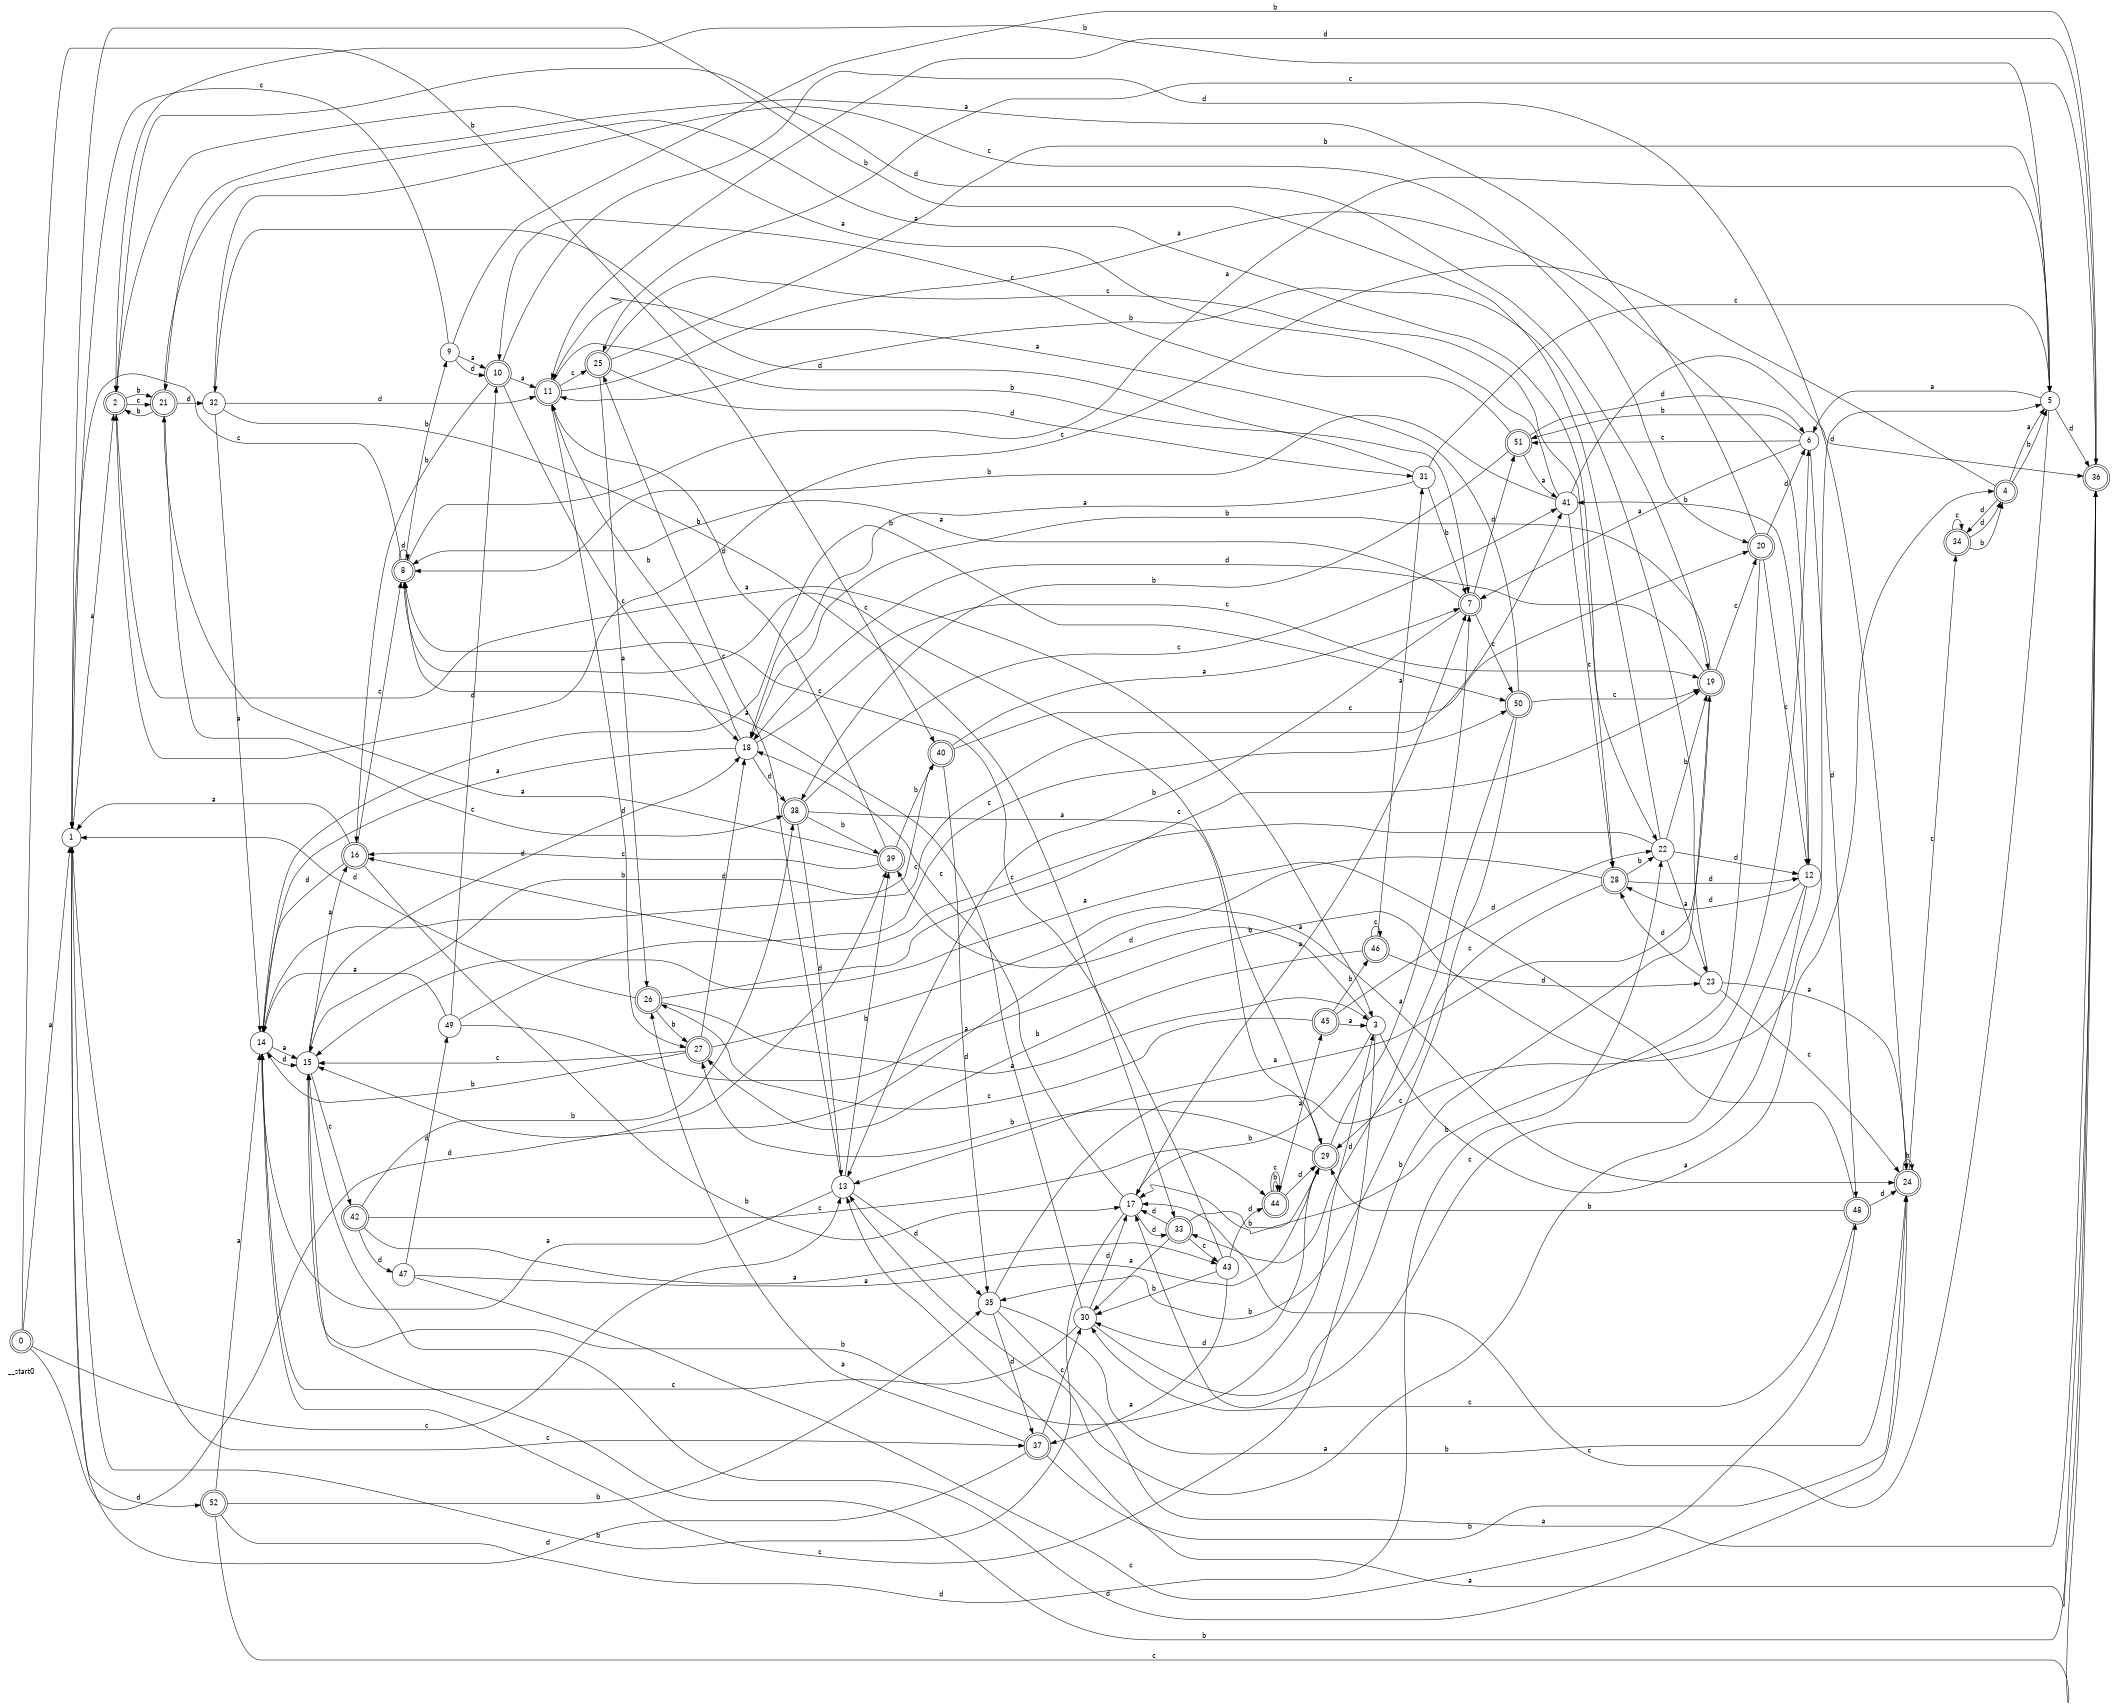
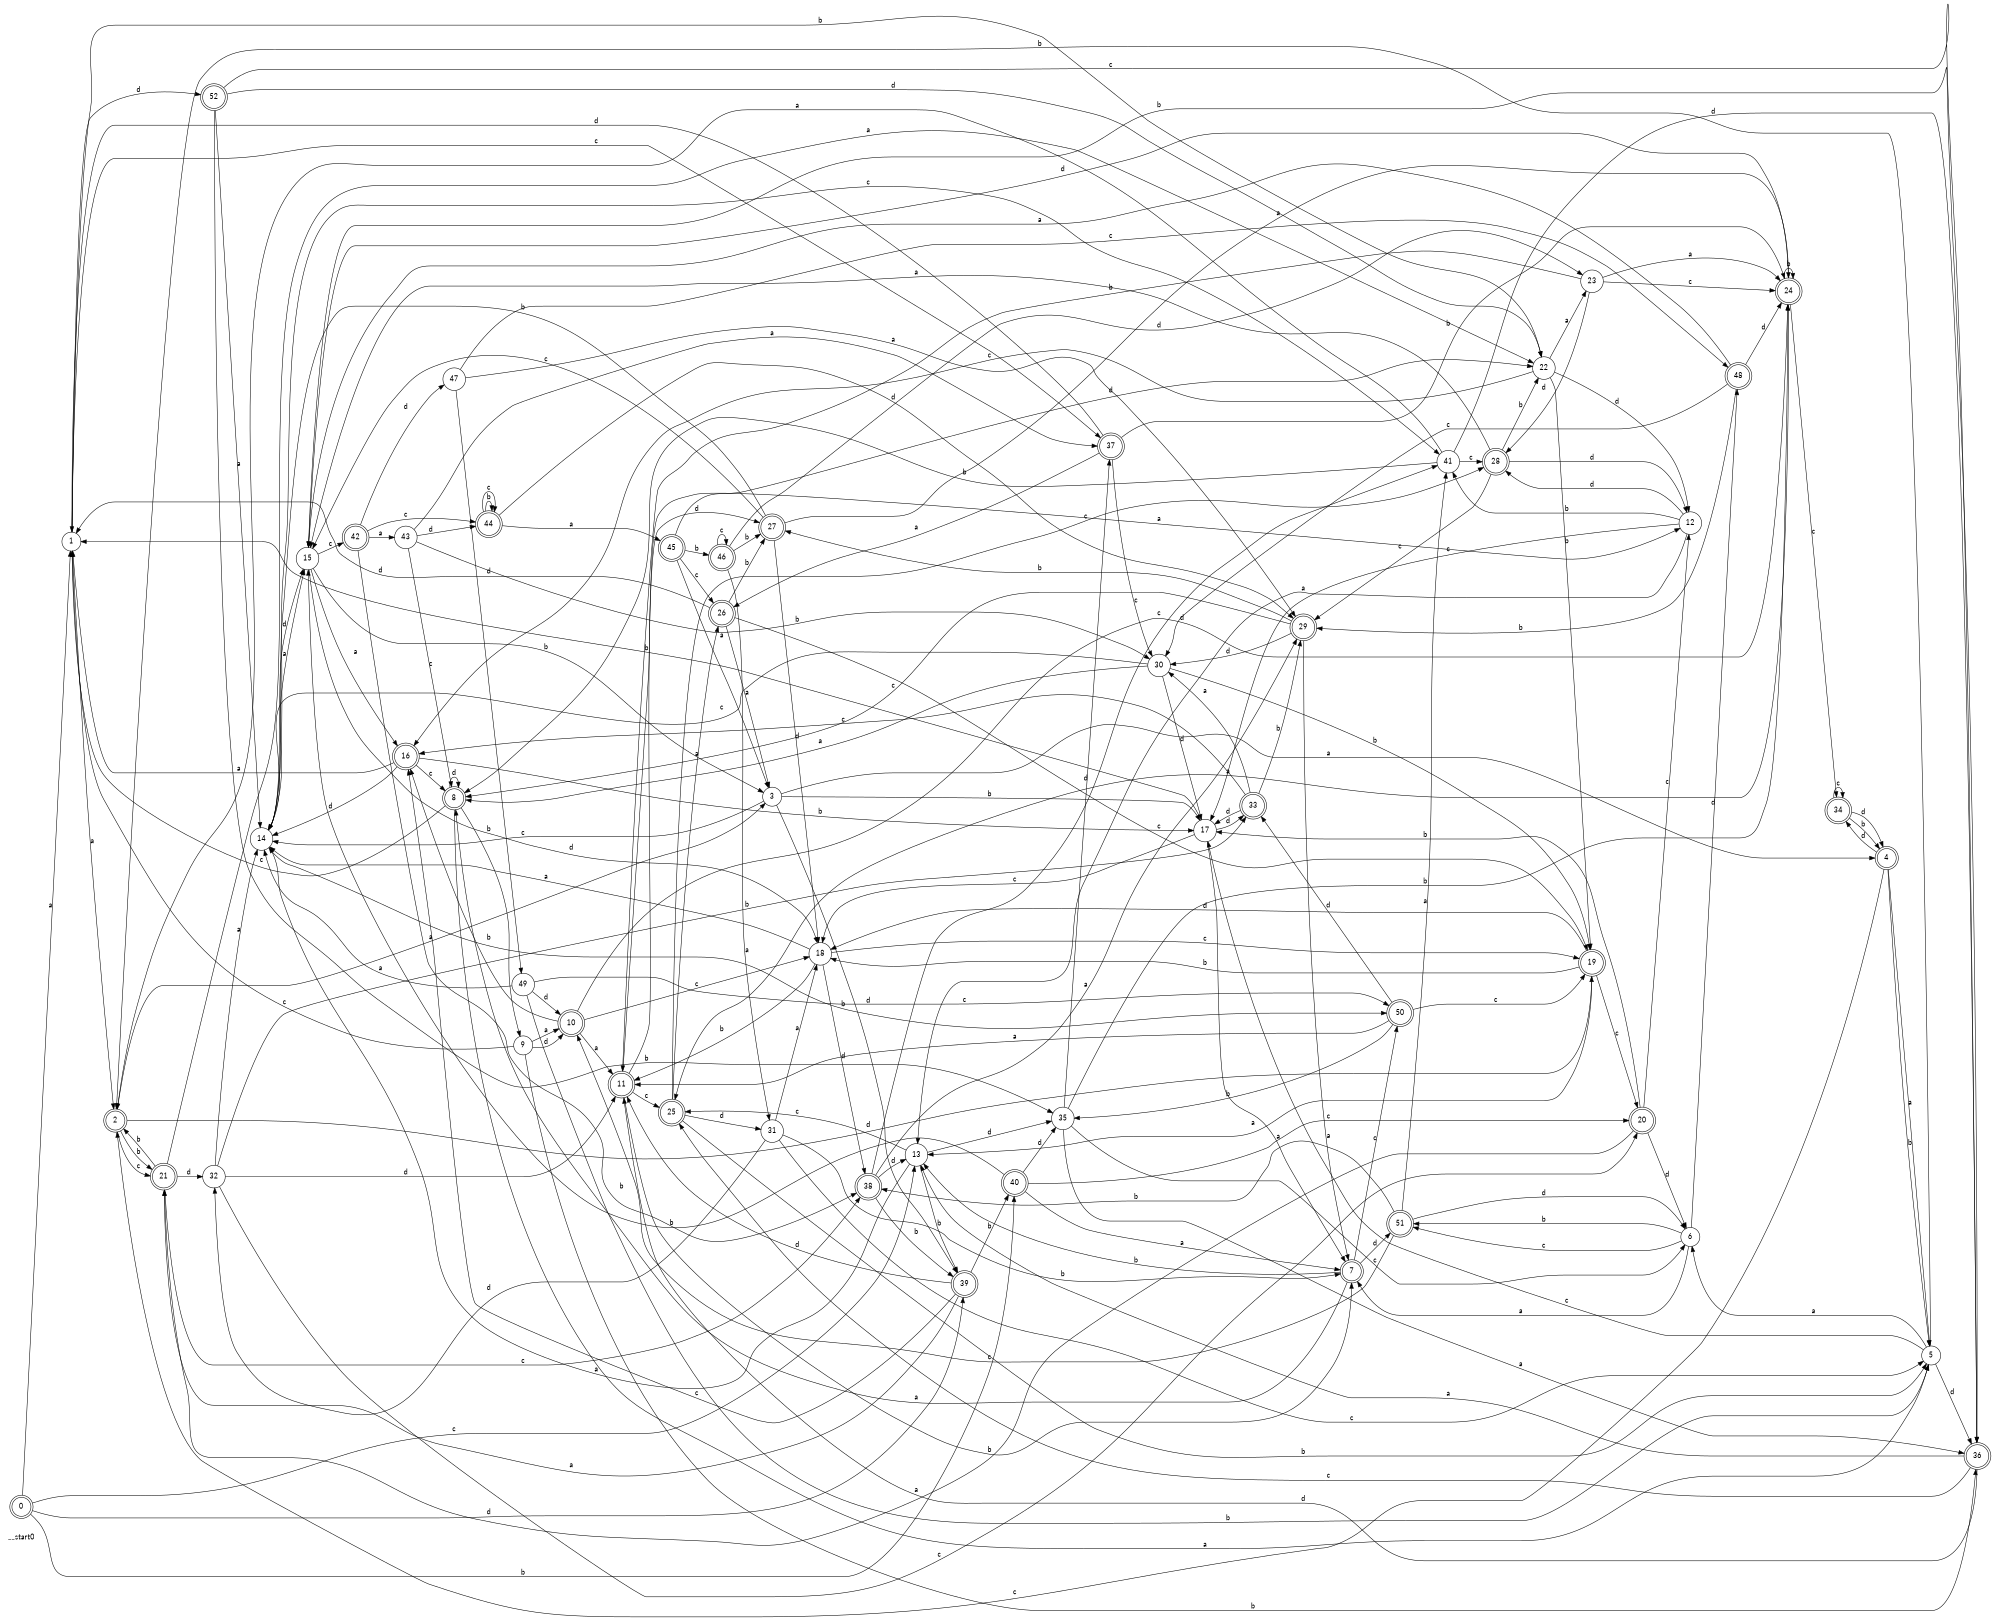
edge "22" -> "1": reversed
edge "24" -> "25": added, label "a"
edge "33" -> "43": now "33" -> "16"
